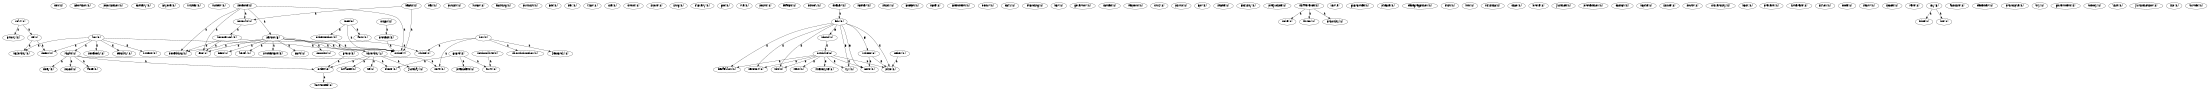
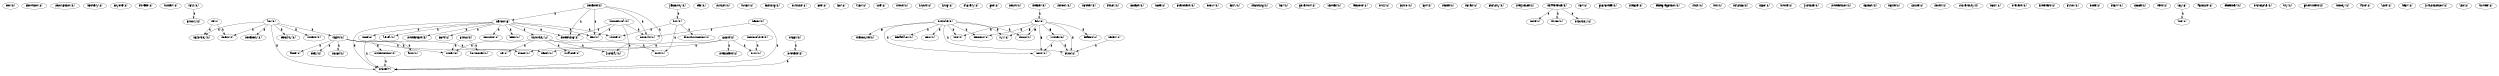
node "writes(1)": label "writes(1)" -> "street(1)"
node "sex(1)": label "sex(1)" -> "law(1)"
node "rve(1)": removed
node "war(9)": label "war(9)" -> "war(1)"
node "makes(1)": added
node "find(1)": added
node "hear(1)": added
edge "someone(2)" -> "crime(7)": now "someone(2)" -> "justify(1)"
node "time(1)": removed
edge "person(5)" -> "race(3)": added, label "1"
edge "walz(1)" -> "re(1)": removed, label "1"
edge "assault(1)" -> "homosexual(2)": reversed
edge "edu(3)" -> "bedfellow(1)": now "edu(3)" -> "defeat(1)"
edge "isn(2)" -> "jeopardy(1)": reversed
edge "mbond(1)" -> "article(3)": reversed
node "death(1)": added
edge "order(5)" -> "harrassed(1)": now "group(2)" -> "harrassed(1)"
